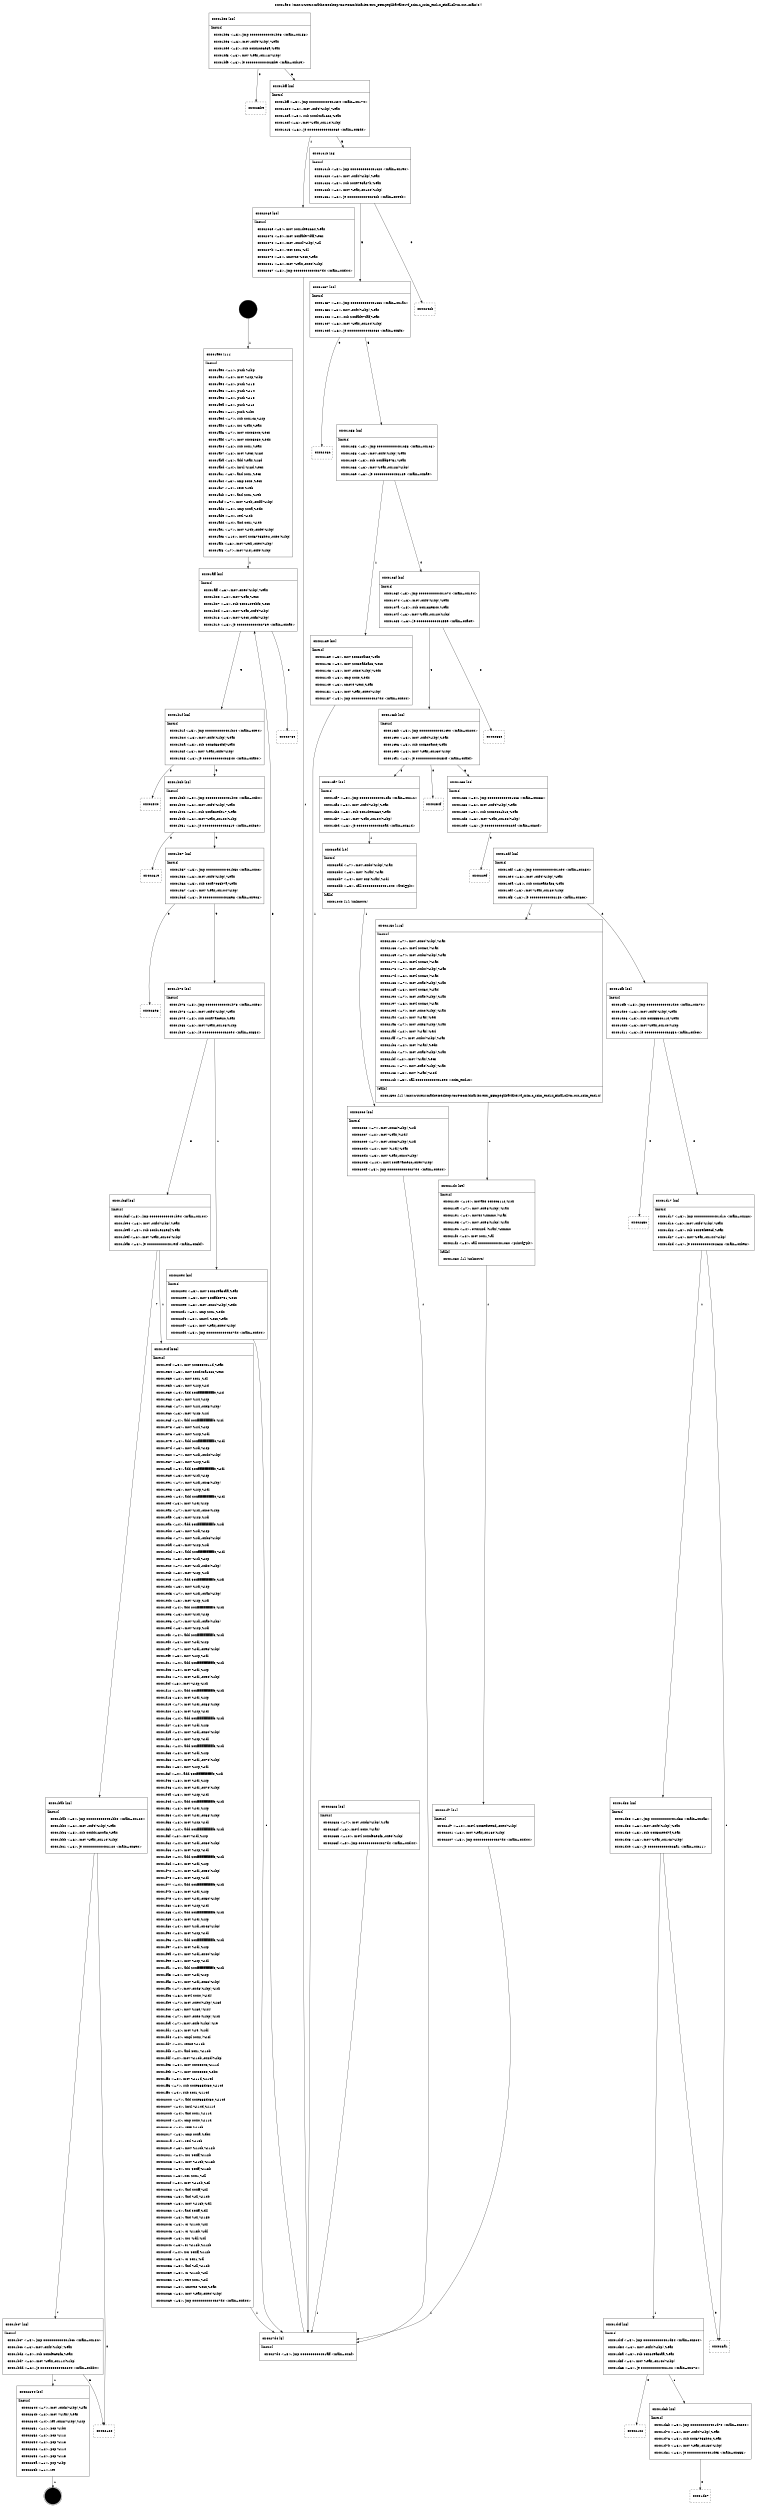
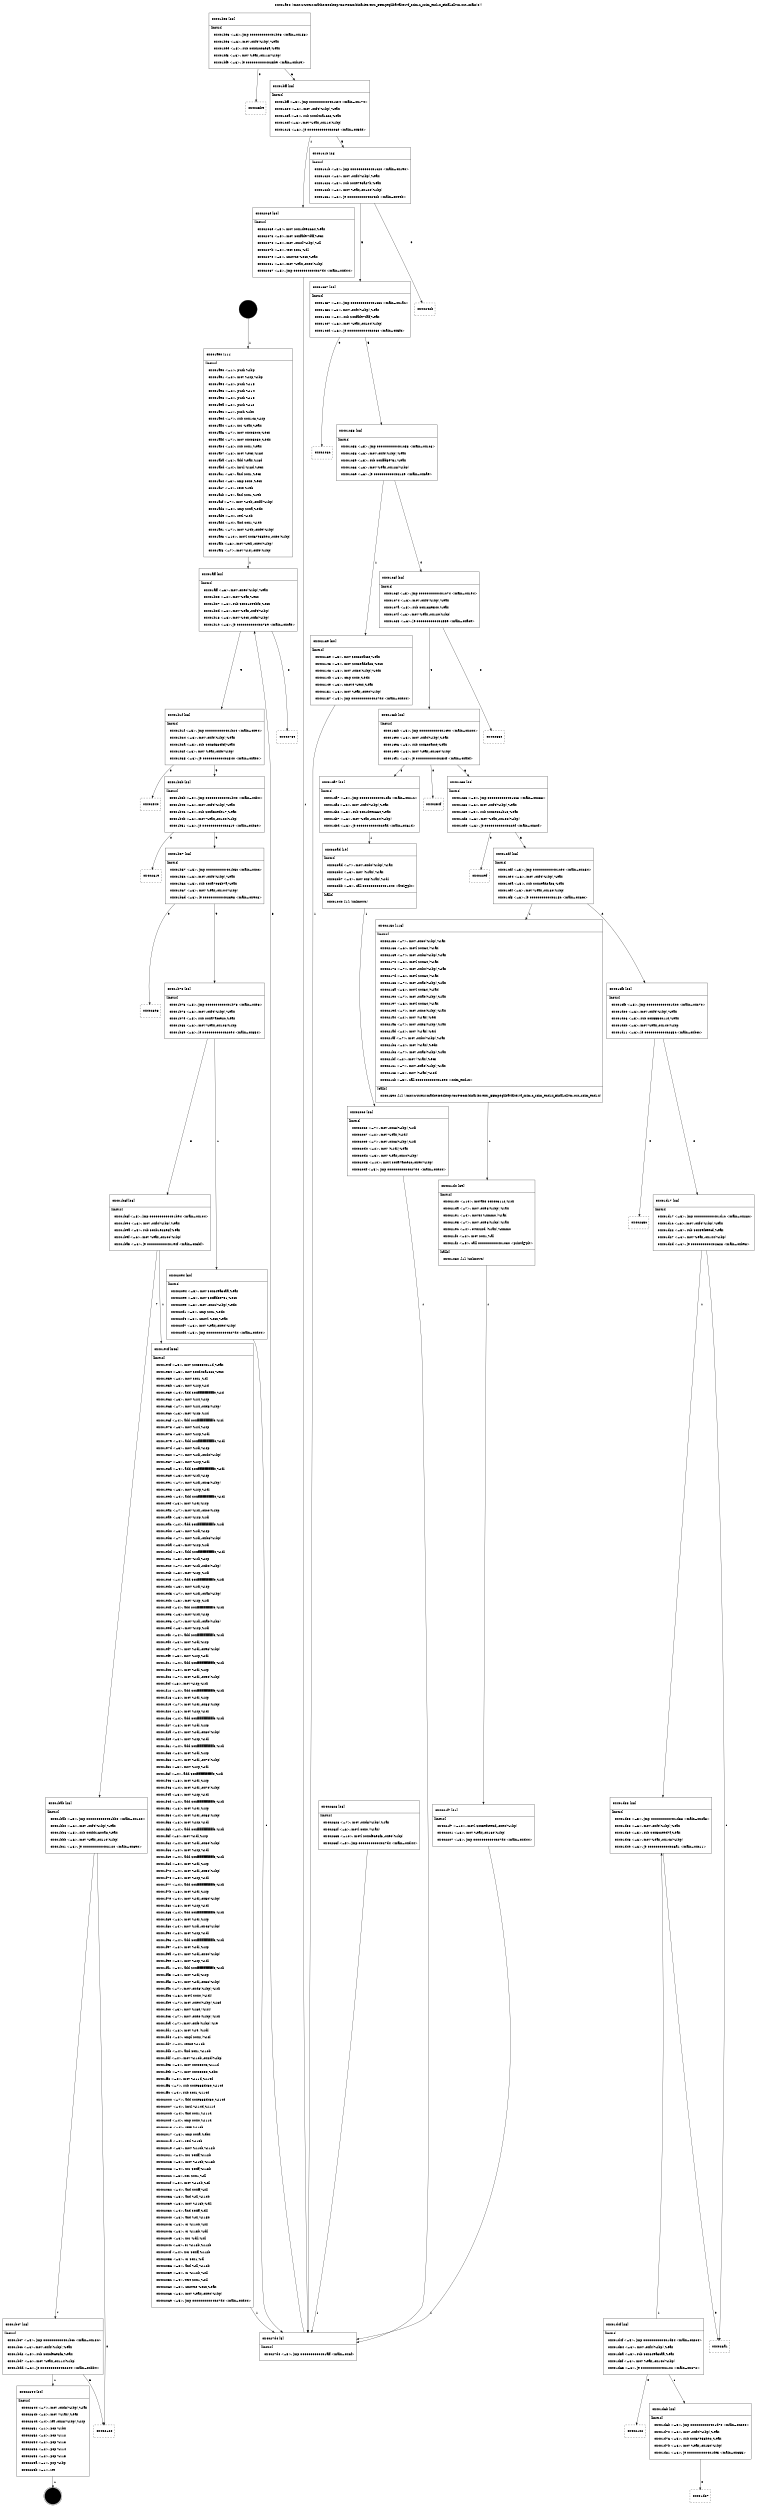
edge "0x401cc3 [28]" -> "0x401cdf [28]": added, label "3"
edge "0x401d33 [28]" -> "0x401d4f [28]": reversed
